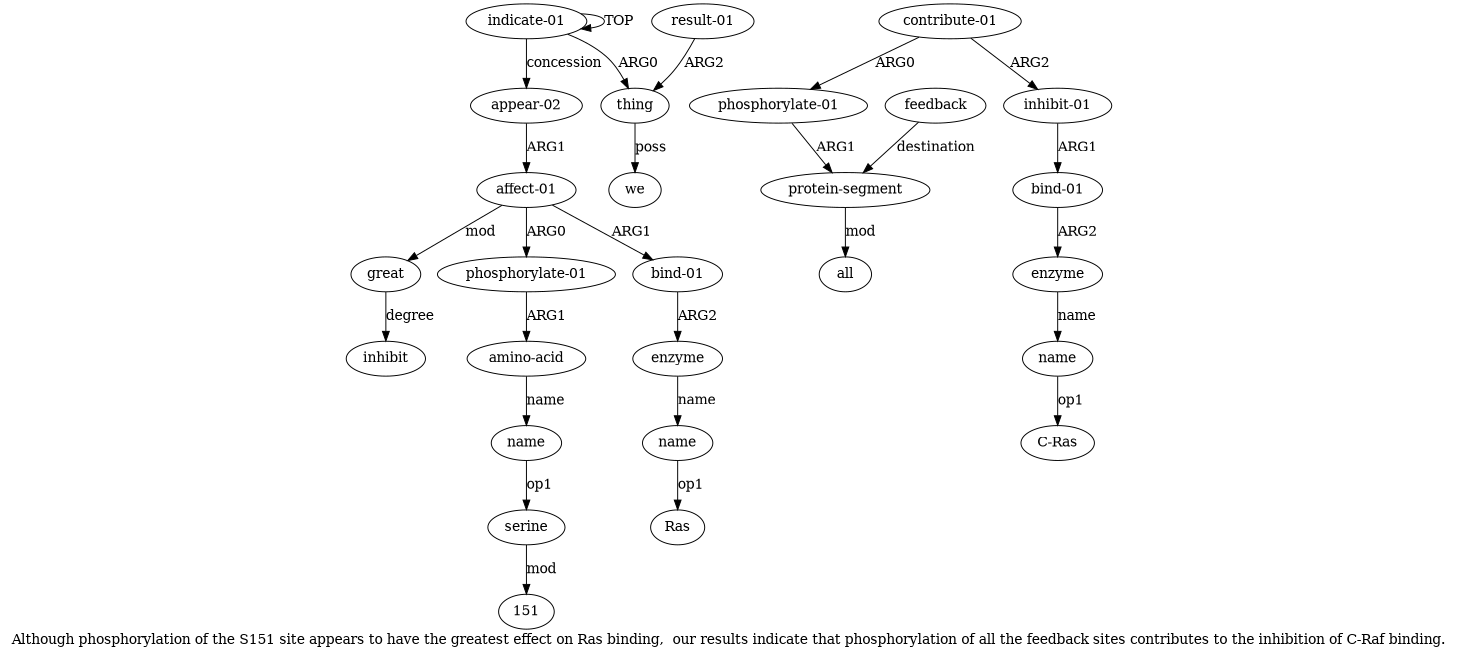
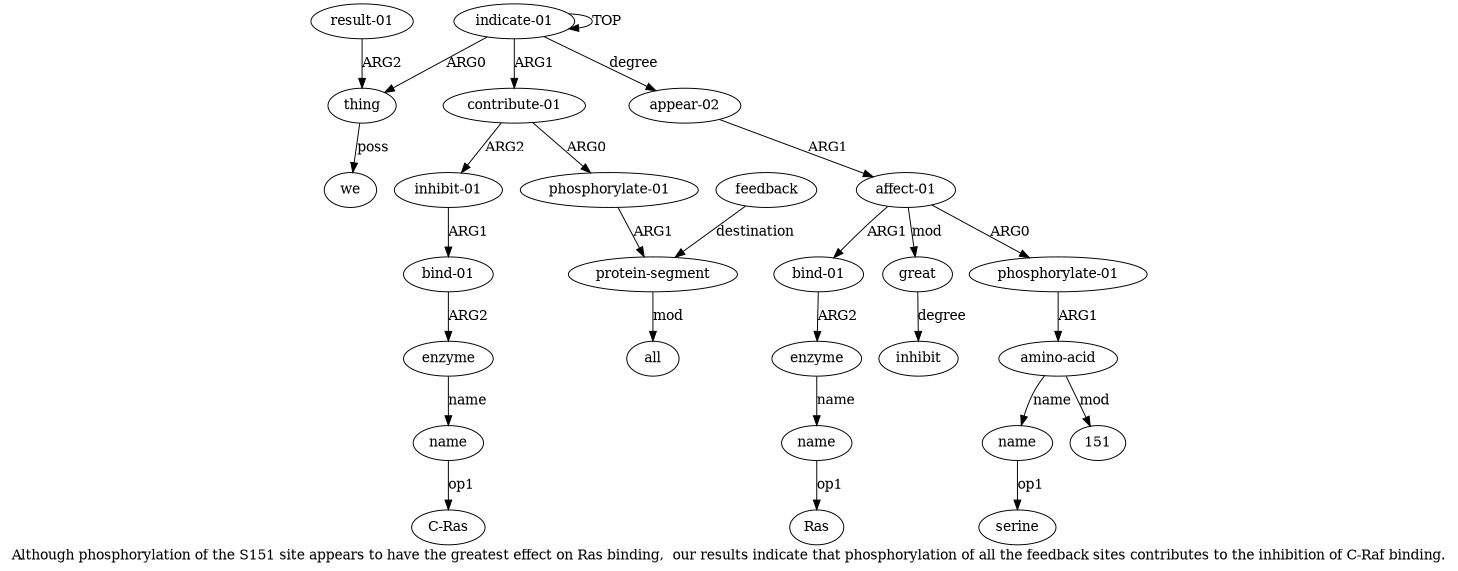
edge "indicate-01" -> "contribute-01": added, label "ARG1"
edge "indicate-01" -> "appear-02": label "concession" -> "degree"
edge "serine" -> "151": now "amino-acid" -> "151"
